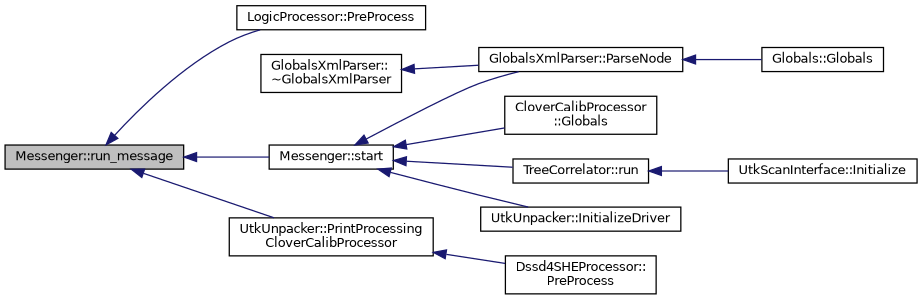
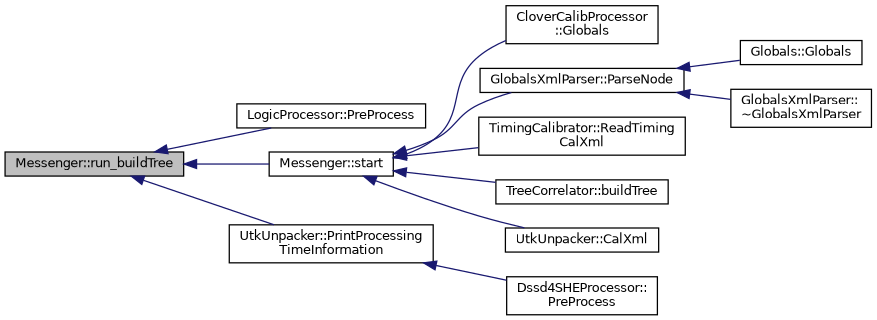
edge "GlobalsXmlParser::ParseNode" -> "GlobalsXmlParser:: ~GlobalsXmlParser": reversed
node "TimingCalibrator::ReadTiming CalXml": added
node "Messenger::run_message": label "Messenger::run_message" -> "Messenger::run_buildTree"
node "TreeCorrelator::run": label "TreeCorrelator::run" -> "TreeCorrelator::buildTree"
node "UtkScanInterface::Initialize": removed
node "UtkUnpacker::InitializeDriver": label "UtkUnpacker::InitializeDriver" -> "UtkUnpacker::CalXml"
node "UtkUnpacker::PrintProcessing CloverCalibProcessor": label "UtkUnpacker::PrintProcessing CloverCalibProcessor" -> "UtkUnpacker::PrintProcessing TimeInformation"
